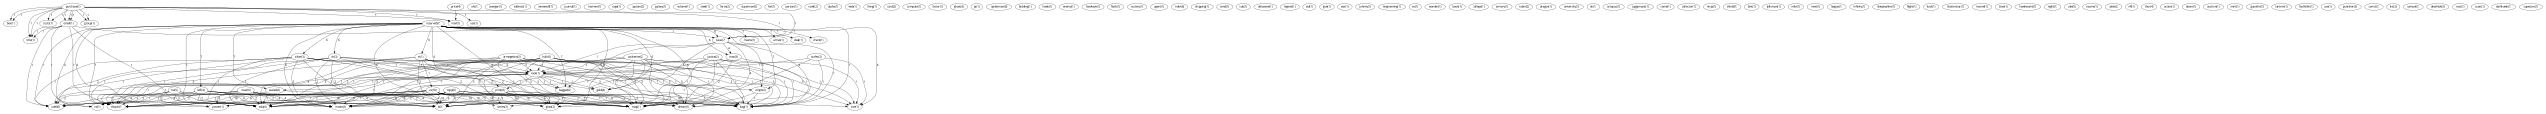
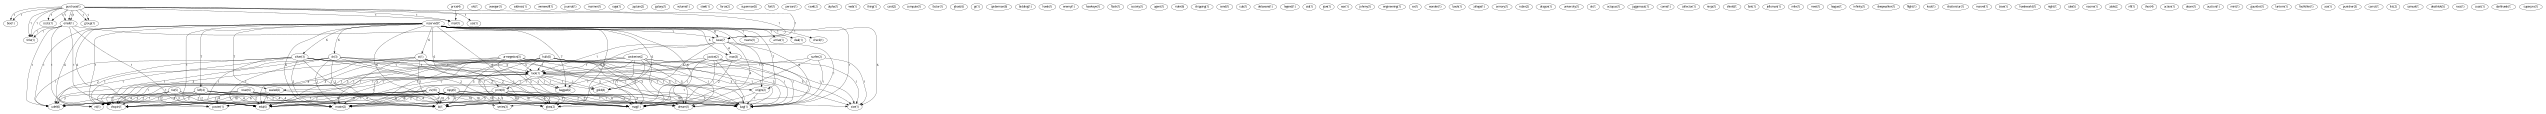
edge "st(1)" -> "vs(18)": now "st(1)" -> "movie(2)"
